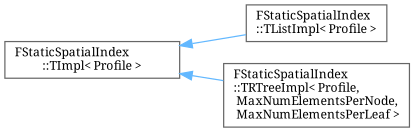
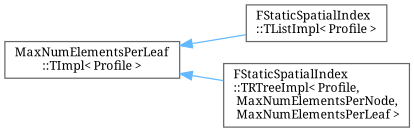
node "FStaticSpatialIndex ::TImpl< Profile >": label "FStaticSpatialIndex ::TImpl< Profile >" -> "MaxNumElementsPerLeaf ::TImpl< Profile >"
